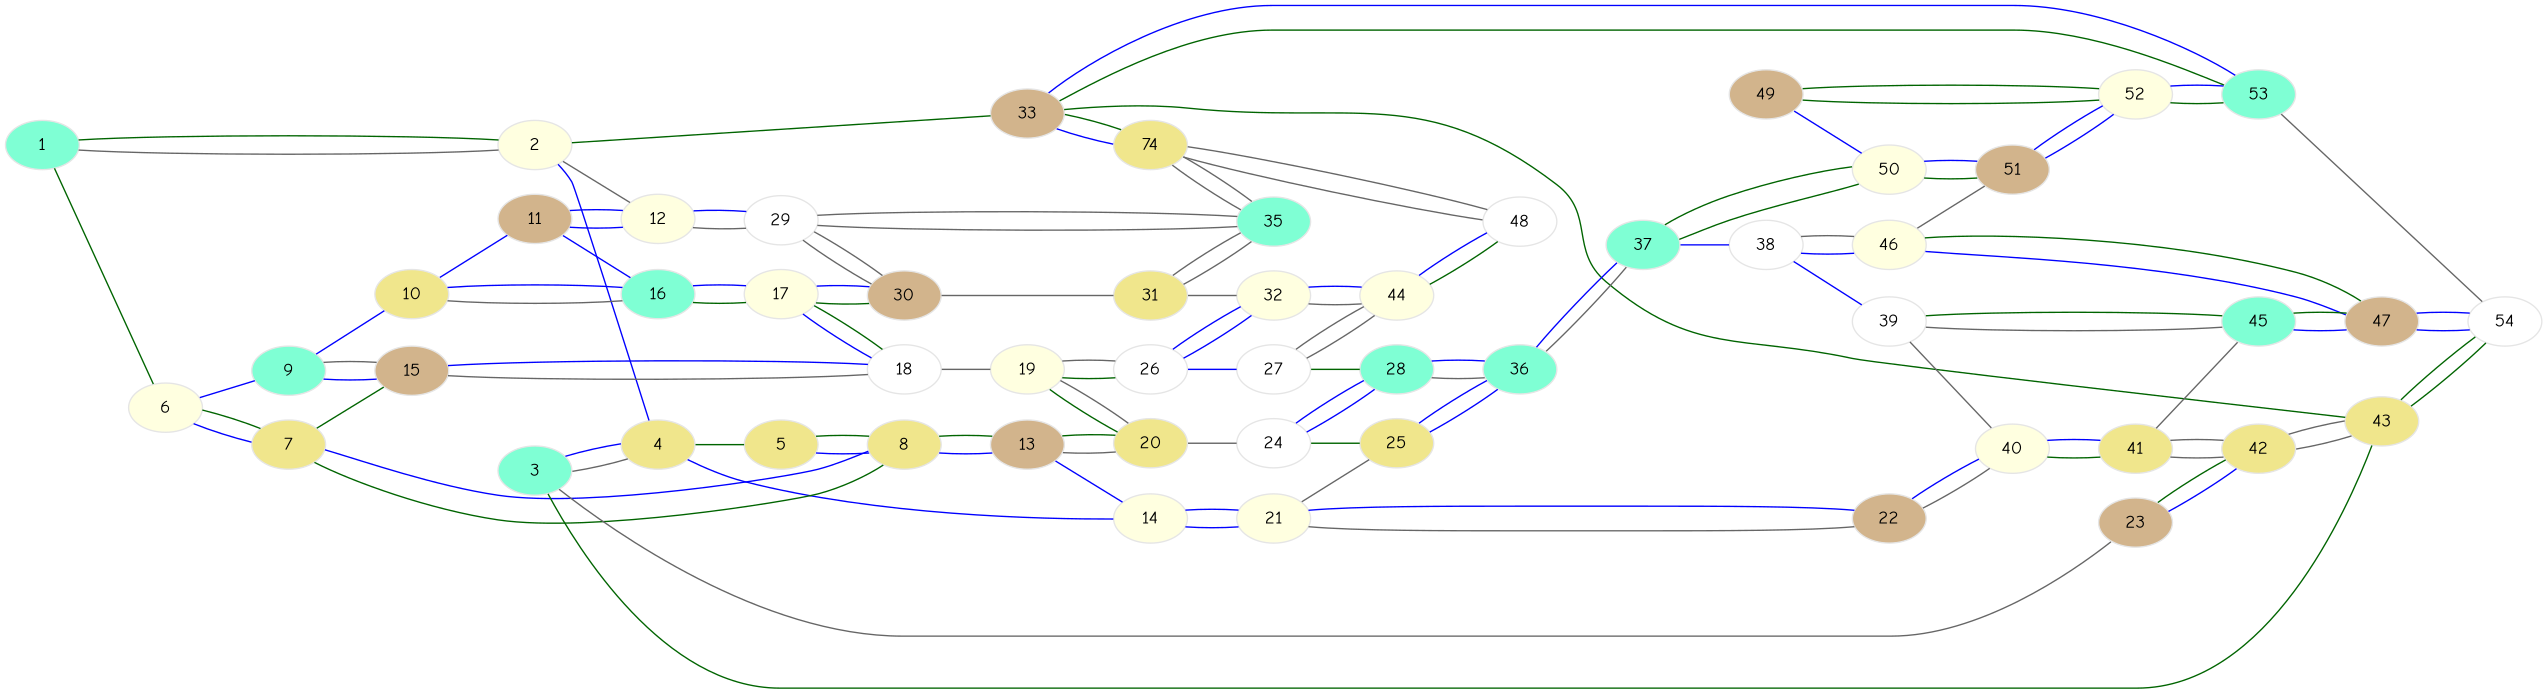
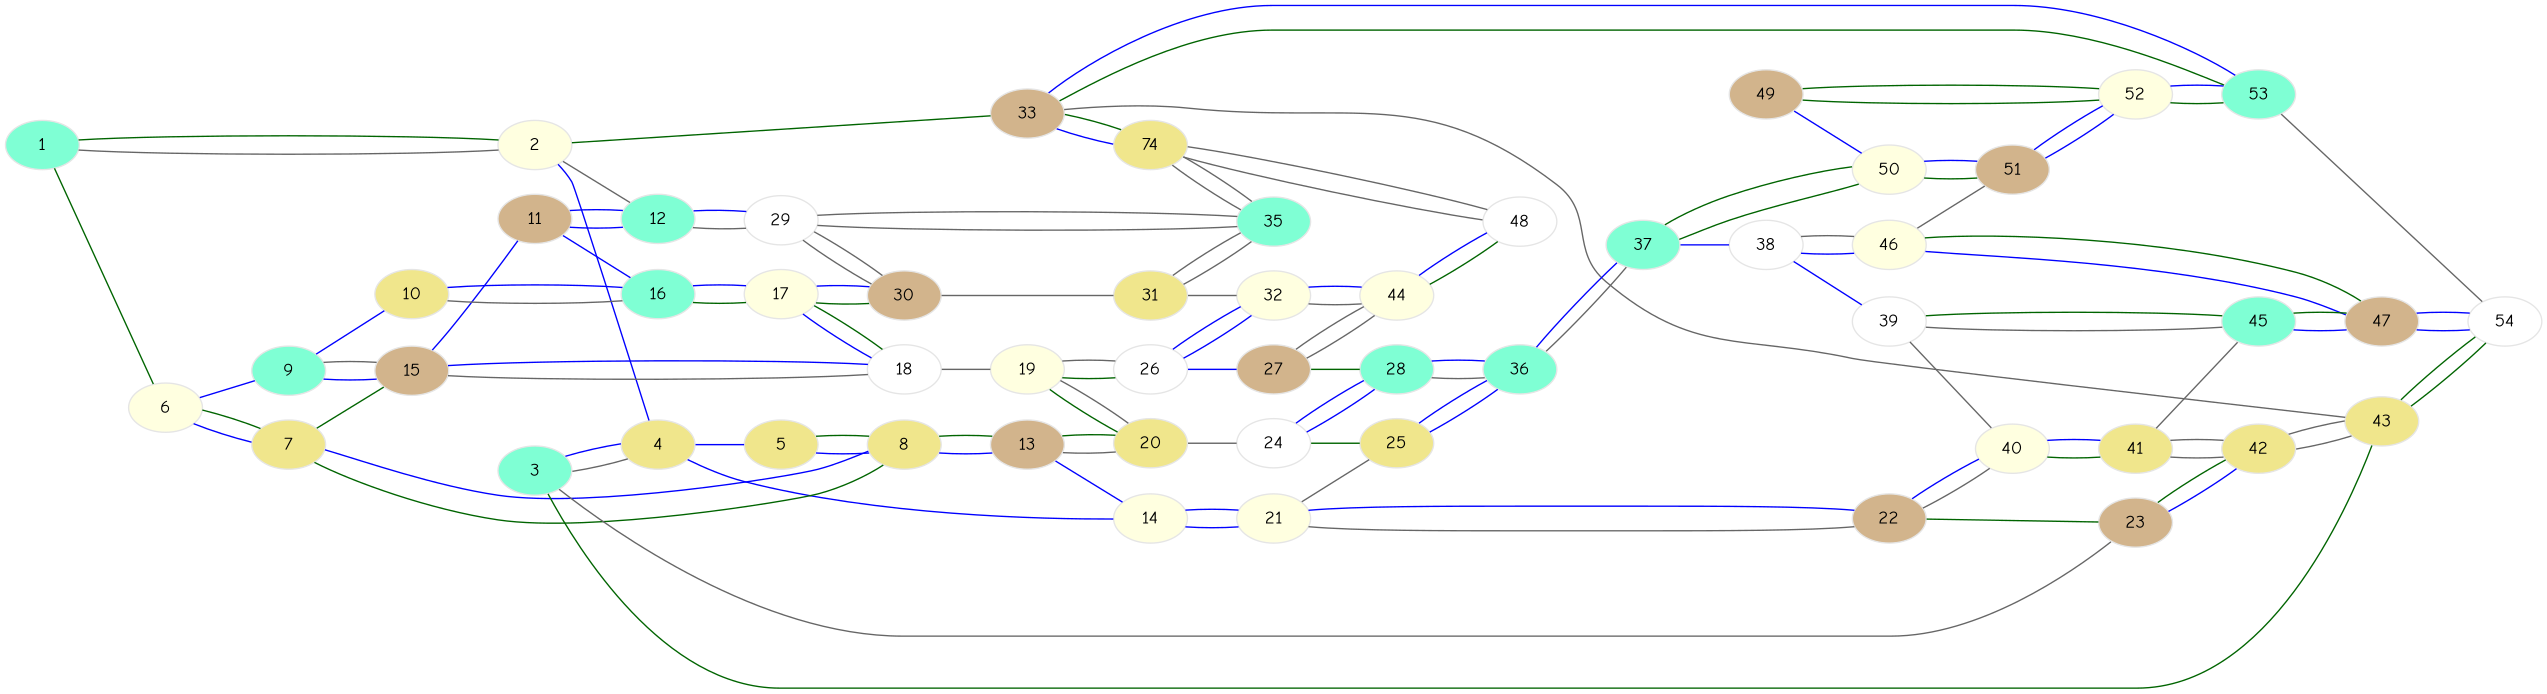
node "12": fillcolor lightyellow -> aquamarine
edge "11" -- "10": now "11" -- "15"
edge "33" -- "43": color darkgreen -> gray40
node "27": fillcolor white -> tan
edge "4" -- "5": color darkgreen -> blue
edge "22" -- "23": added
